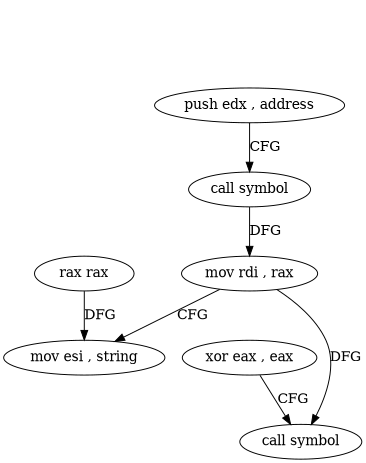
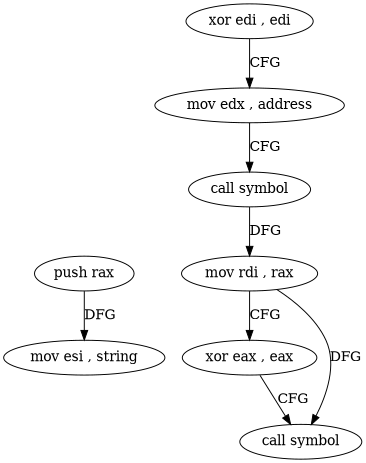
node "xor edi , edi": added
node "push edx , address": label "push edx , address" -> "mov edx , address"
node "rax rax": label "rax rax" -> "push rax"
edge "mov rdi , rax" -> "mov esi , string": now "mov rdi , rax" -> "xor eax , eax"
